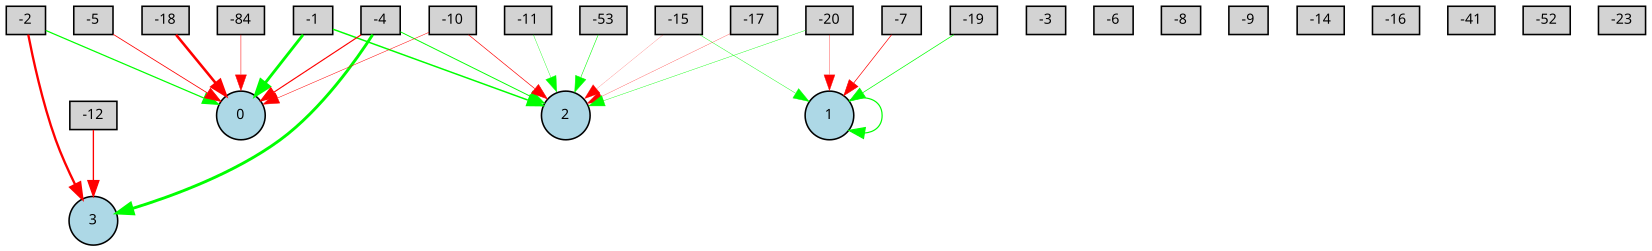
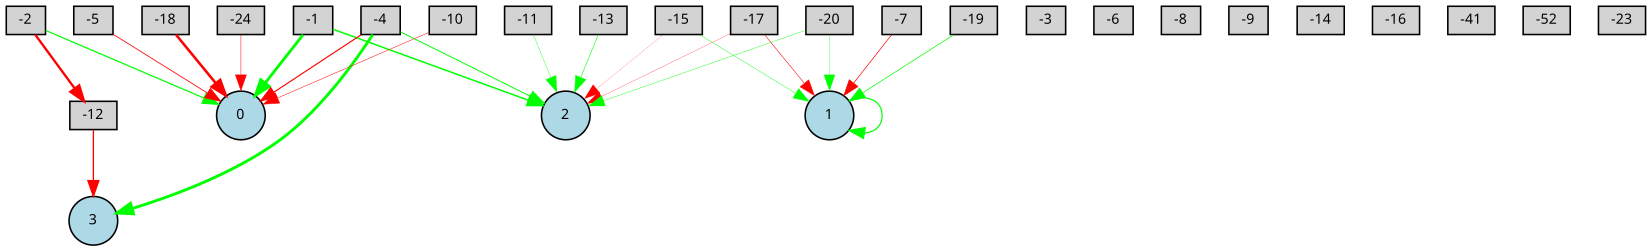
node "-84": label "-84" -> "-24"
node "-53": label "-53" -> "-13"
edge "-20" -> "1": color red -> green
edge "-17" -> "1": added
edge "-10" -> "2": removed
edge "-2" -> "3": now "-2" -> "-12"
